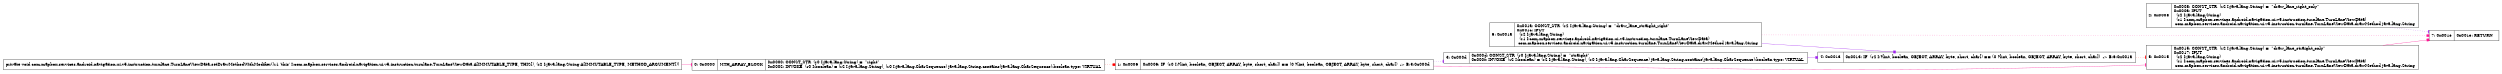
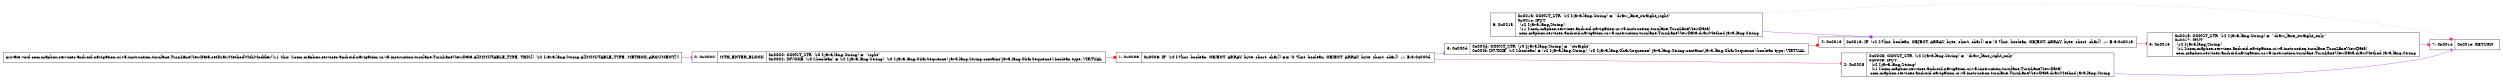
edge "2: 0x0008" -> "7: 0x001e": style dotted -> solid
edge "3: 0x000d" -> "4: 0x0013": color purple -> red
edge "4: 0x0013" -> "5: 0x0015": style dotted -> solid
edge "1: 0x0006" -> "3: 0x000d": style dotted -> solid
node "0: 0x0000": text "MTH_ARRAY_BLOCK" -> "MTH_ENTER_BLOCK"
edge "0: 0x0000" -> "1: 0x0006": style dotted -> solid
edge "1: 0x0006" -> "5: 0x0015": now "1: 0x0006" -> "2: 0x0008"
